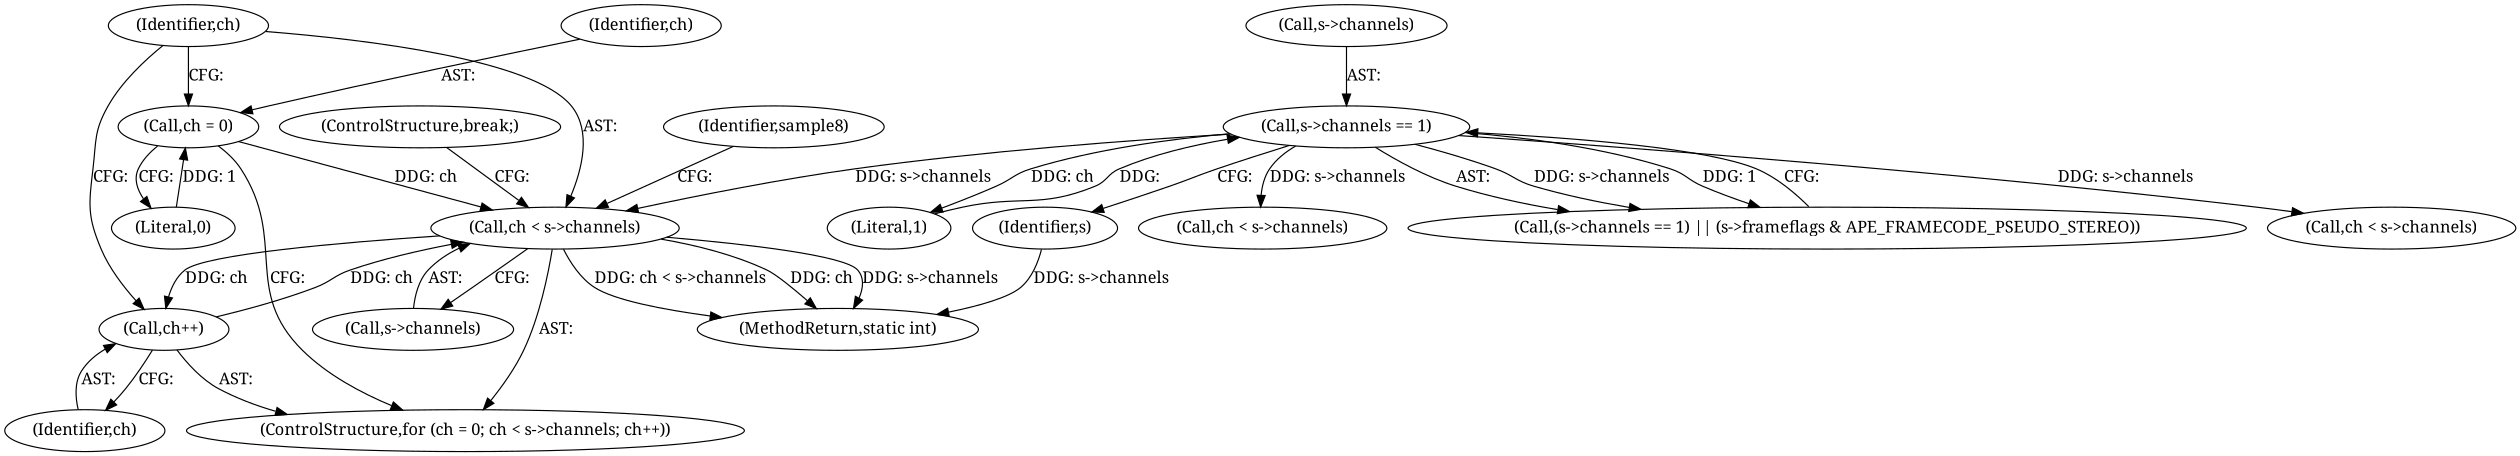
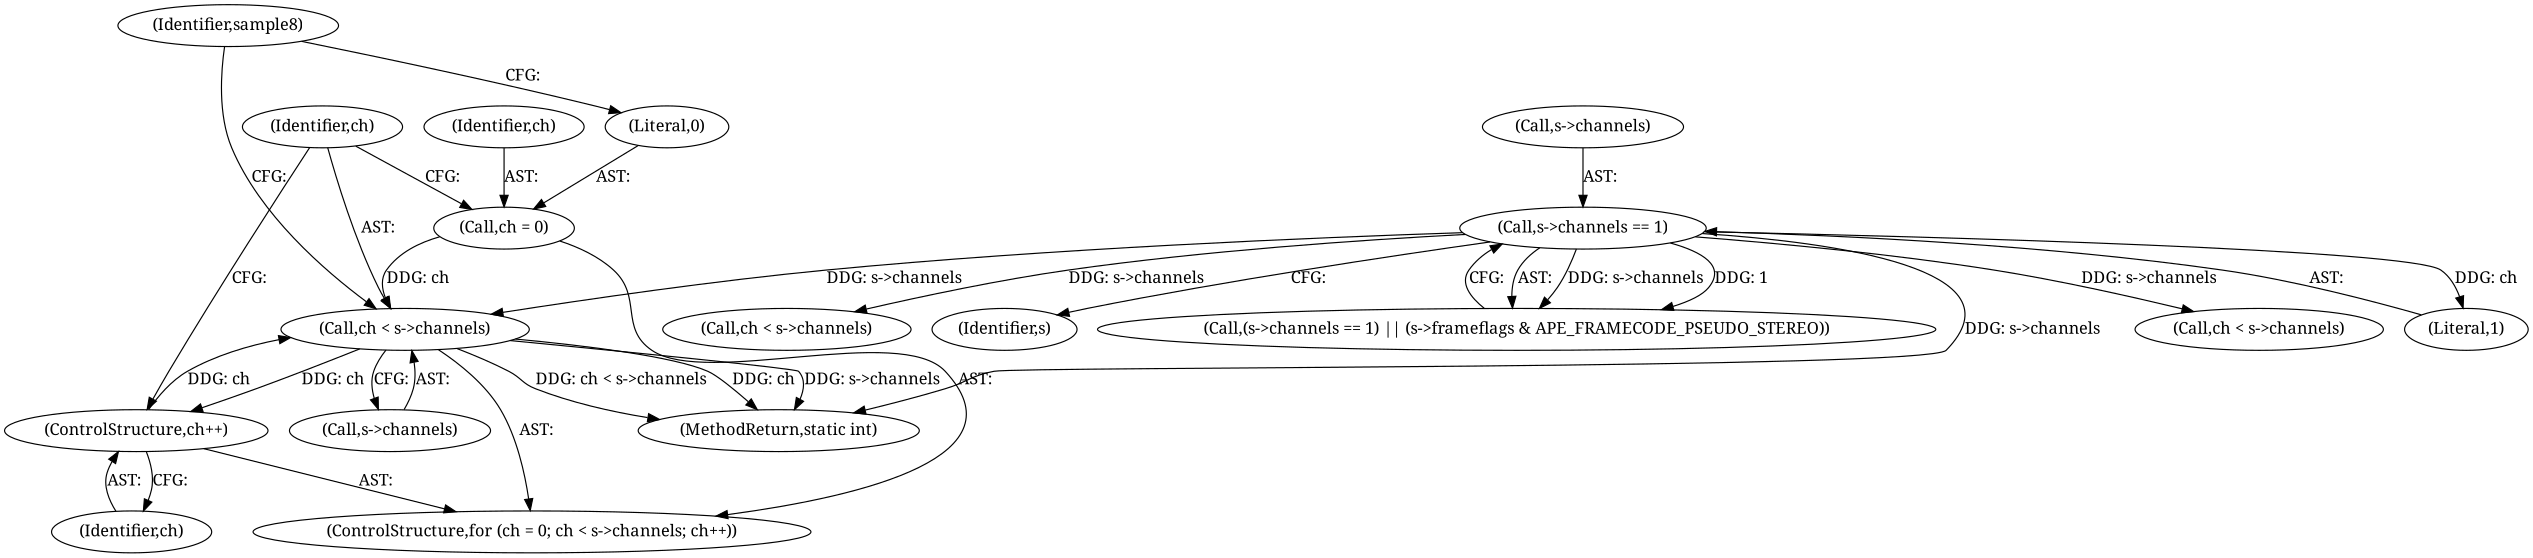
node "(ControlStructure,break;)": removed
edge "(Call,ch = 0)" -> "(Literal,0)": now "(Identifier,sample8)" -> "(Literal,0)"
edge "(Literal,0)" -> "(Call,ch = 0)": label "DDG: 1" -> "AST: "
edge "(Literal,1)" -> "(Call,s->channels == 1)": label "DDG: " -> "AST: "
edge "(Call,ch = 0)" -> "(ControlStructure,for (ch = 0; ch < s->channels; ch++))": label "CFG: " -> "AST: "
edge "(Identifier,s)" -> "(MethodReturn,static int)": now "(Call,s->channels == 1)" -> "(MethodReturn,static int)"
node "(Call,ch++)": label "(Call,ch++)" -> "(ControlStructure,ch++)"
